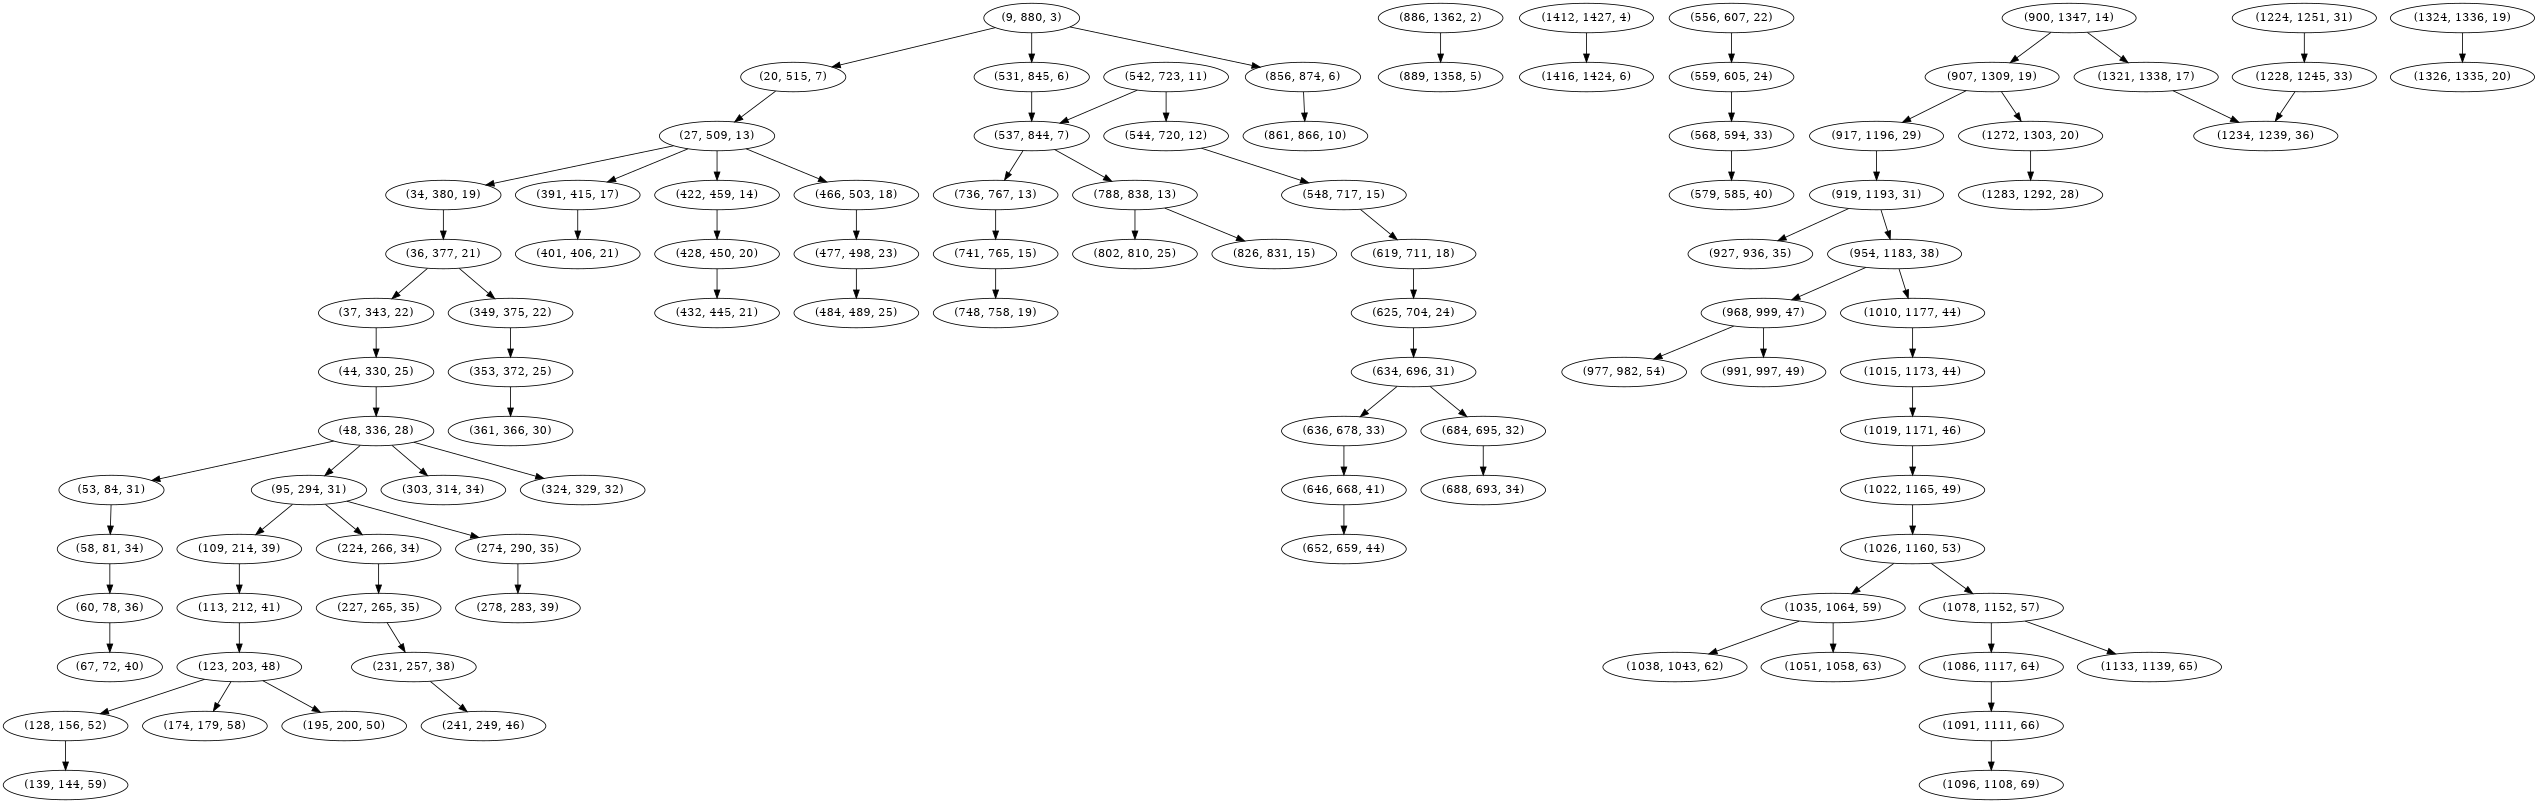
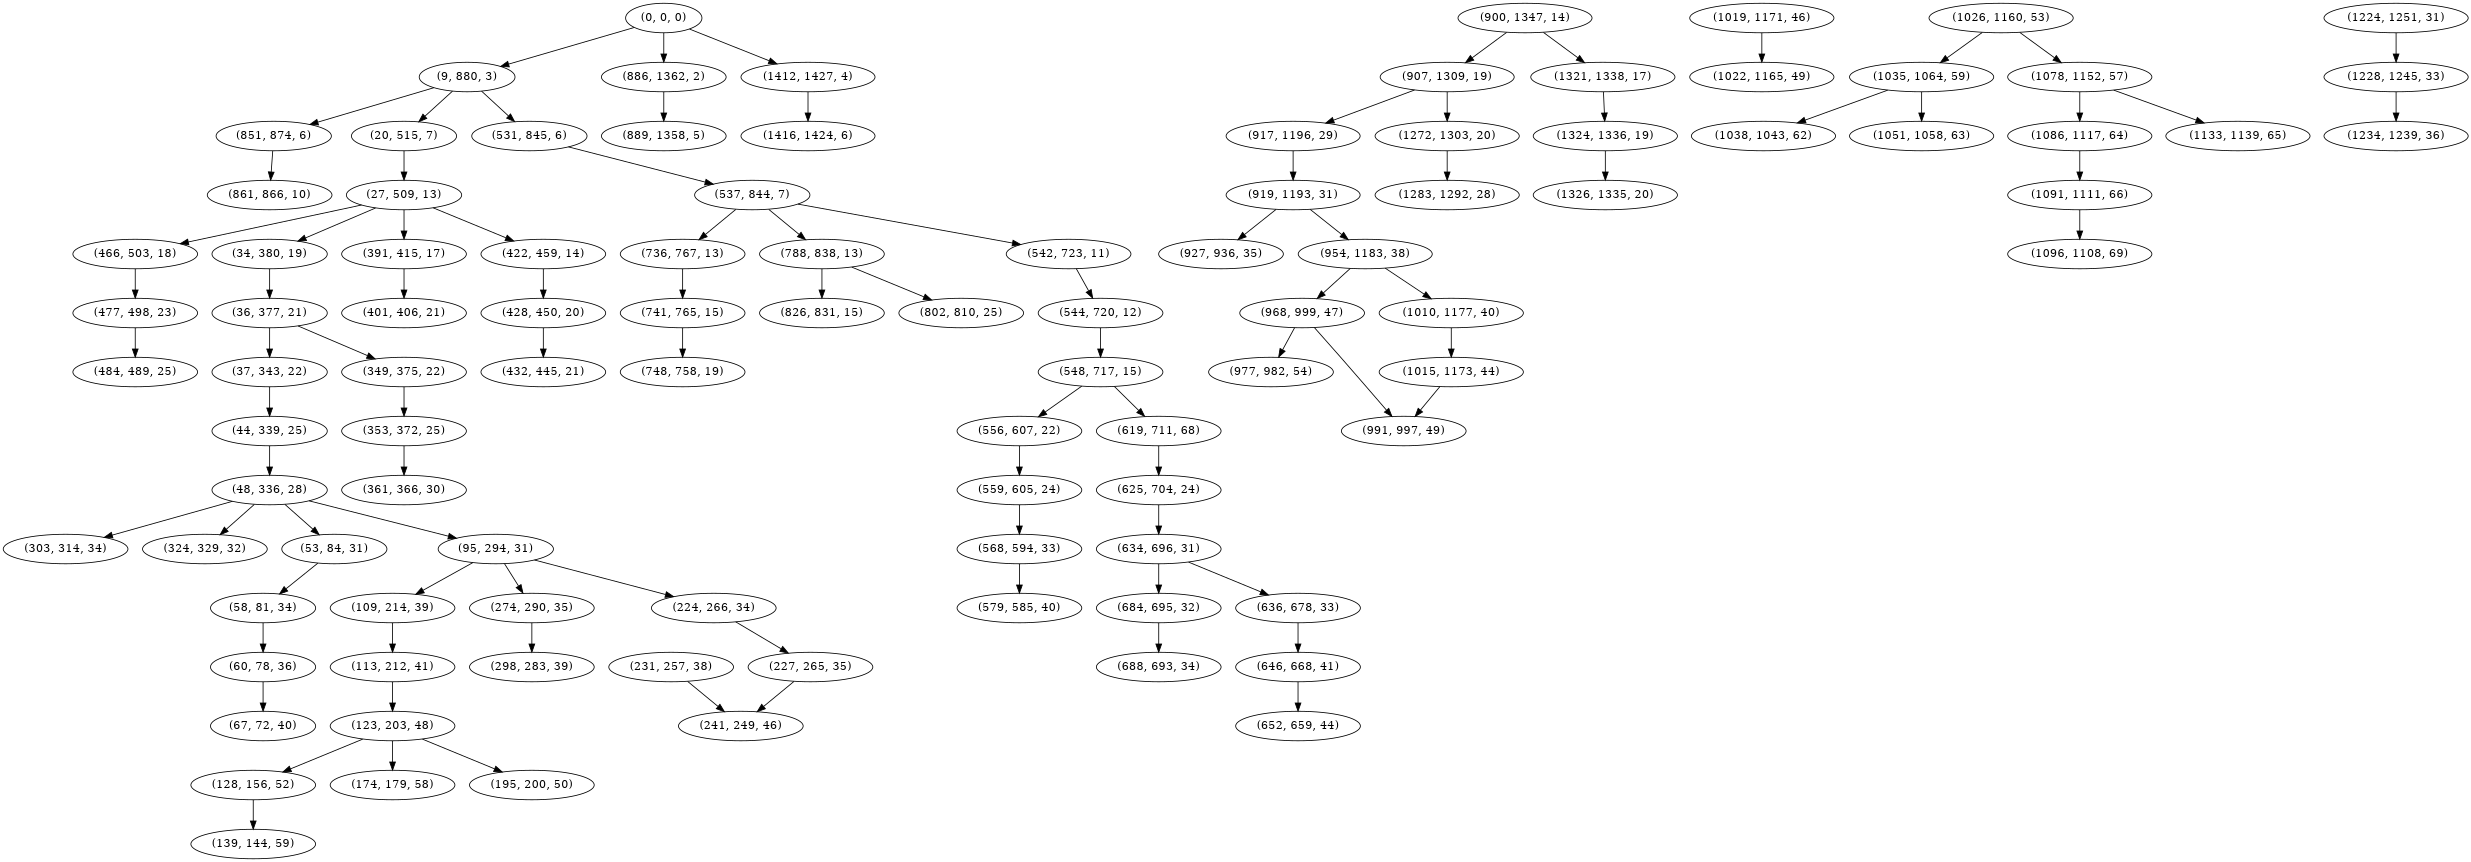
node "(0, 0, 0)": added
node "(856, 874, 6)": label "(856, 874, 6)" -> "(851, 874, 6)"
edge "(542, 723, 11)" -> "(537, 844, 7)": reversed
edge "(1321, 1338, 17)" -> "(1234, 1239, 36)": now "(1321, 1338, 17)" -> "(1324, 1336, 19)"
node "(619, 711, 18)": label "(619, 711, 18)" -> "(619, 711, 68)"
node "(1010, 1177, 44)": label "(1010, 1177, 44)" -> "(1010, 1177, 40)"
node "(44, 330, 25)": label "(44, 330, 25)" -> "(44, 339, 25)"
edge "(1015, 1173, 44)" -> "(1019, 1171, 46)": now "(1015, 1173, 44)" -> "(991, 997, 49)"
edge "(548, 717, 15)" -> "(556, 607, 22)": added
edge "(1022, 1165, 49)" -> "(1026, 1160, 53)": removed
node "(278, 283, 39)": label "(278, 283, 39)" -> "(298, 283, 39)"
edge "(227, 265, 35)" -> "(231, 257, 38)": now "(227, 265, 35)" -> "(241, 249, 46)"
